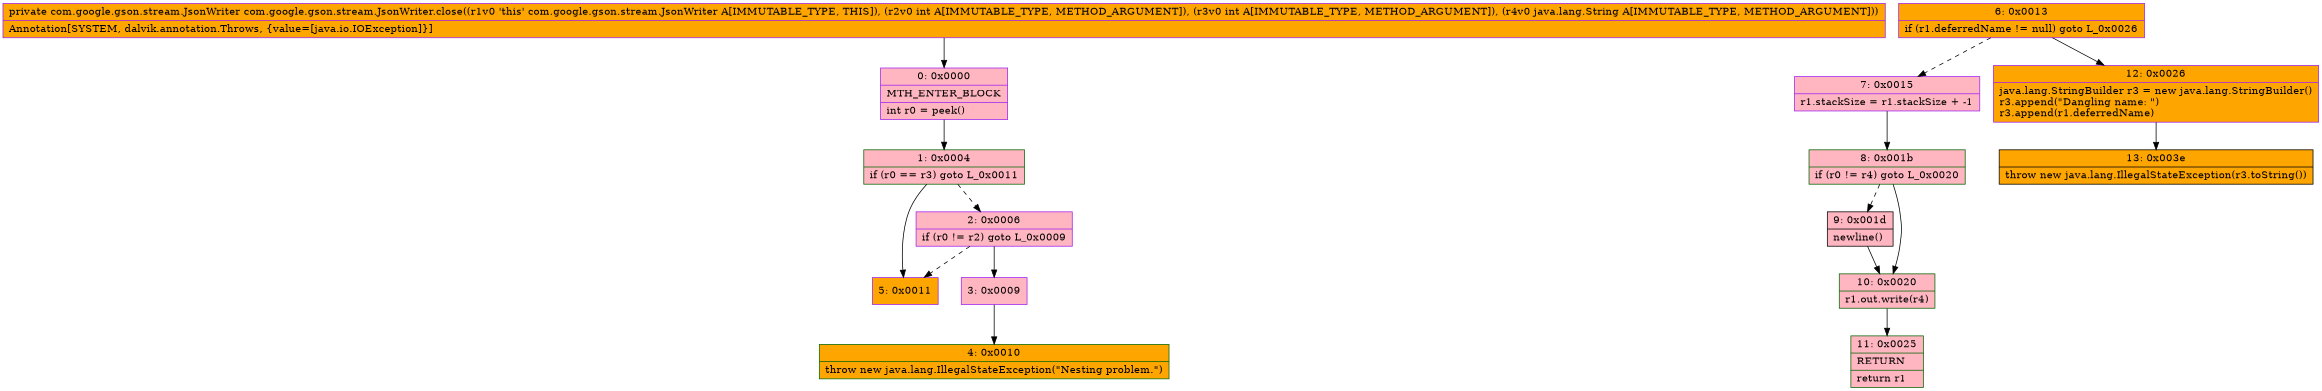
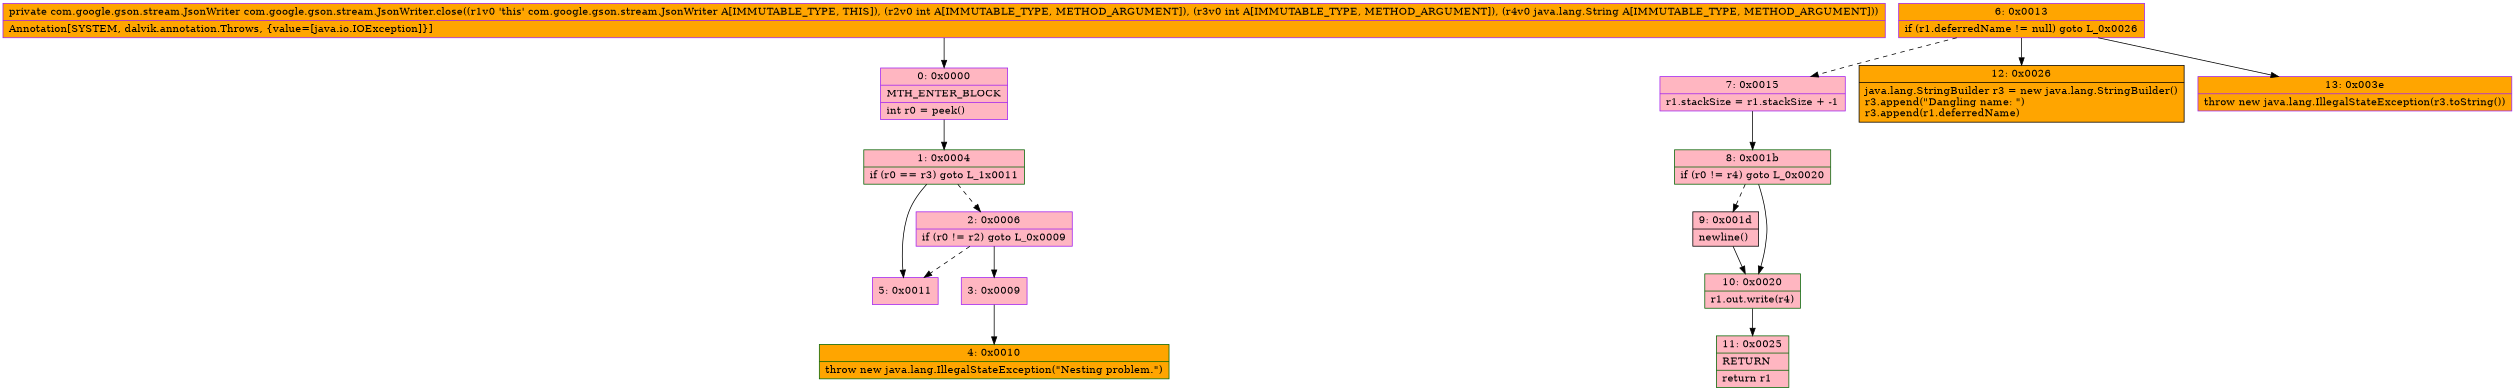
node "12: 0x0026": color purple -> black
edge "12: 0x0026" -> "13: 0x003e": now "6: 0x0013" -> "13: 0x003e"
node "13: 0x003e": color black -> purple
node "1: 0x0004": text "if (r0 == r3) goto L_0x0011" -> "if (r0 == r3) goto L_1x0011"
node "5: 0x0011": fillcolor orange -> lightpink
